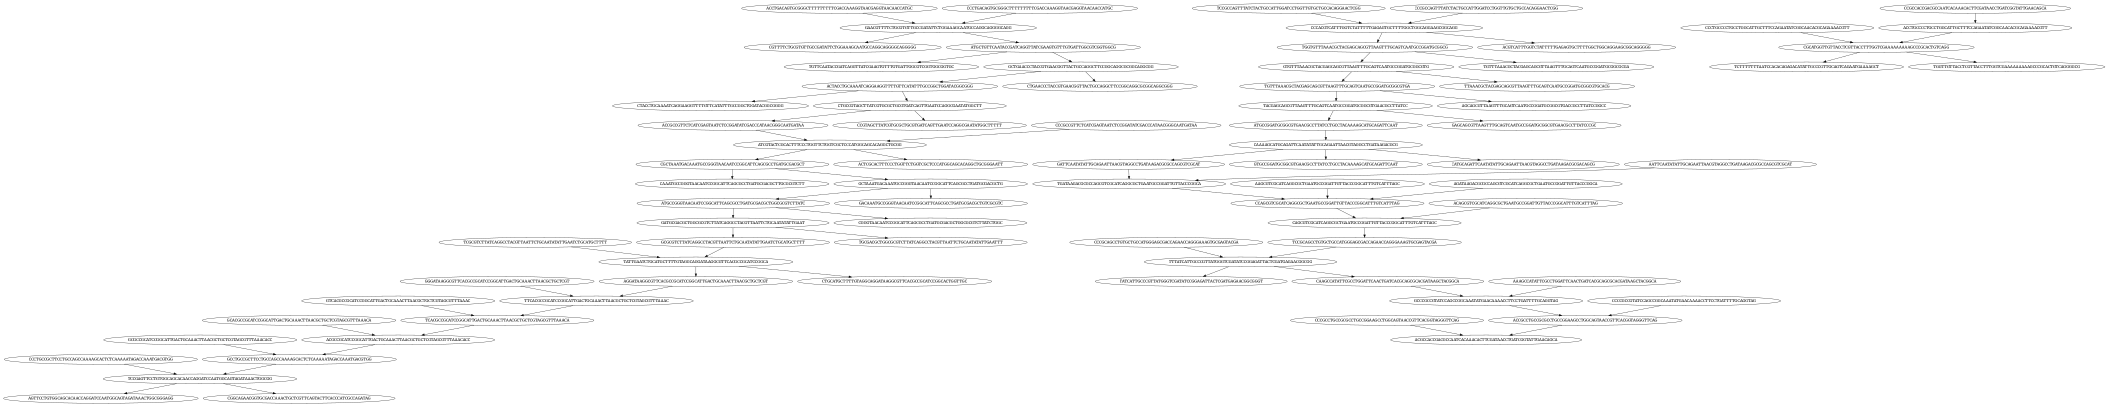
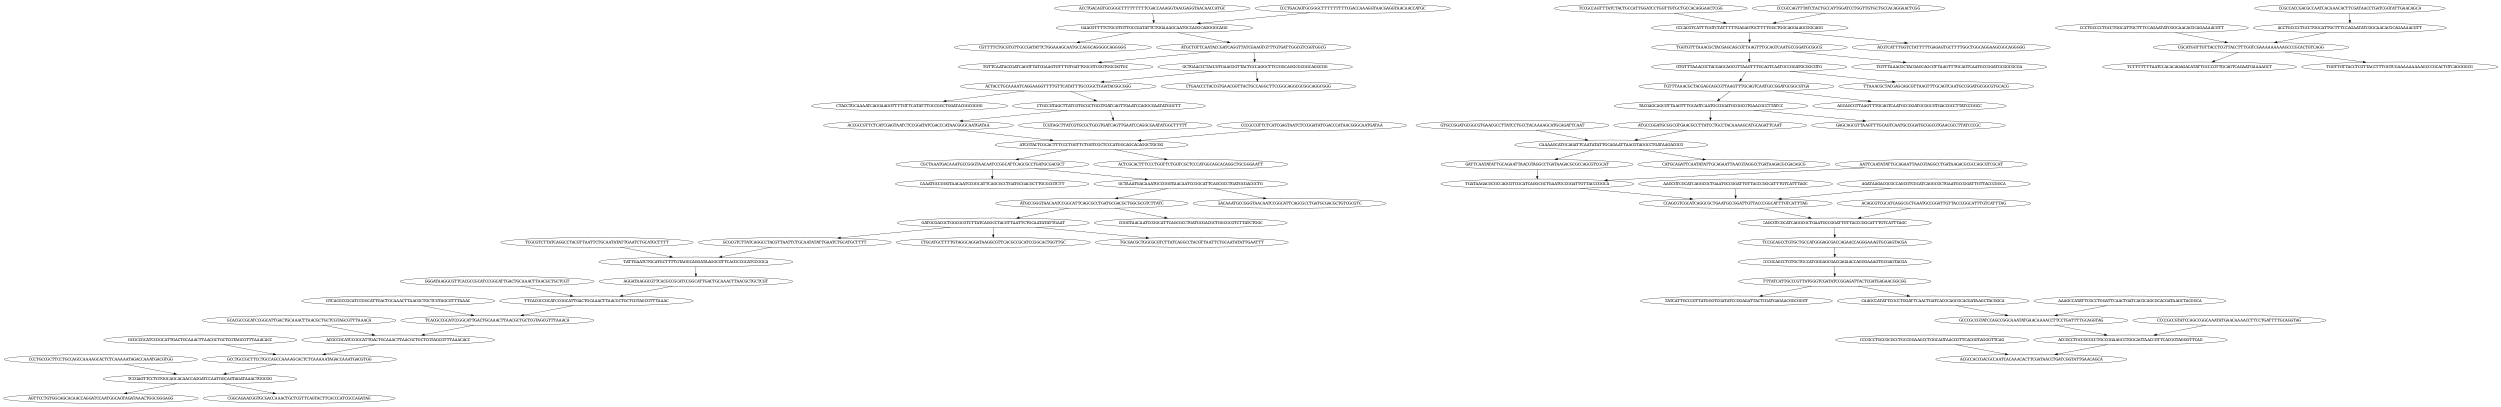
edge "CAAAAGCATGCAGATTCAATATATTGCAGAATTAACGTAGGCCTGATAAGACGCG" -> "GTGCCGGATGCGGCGTGAACGCCTTATCCTGCCTACAAAAGCATGCAGATTCAAT": reversed
edge "TCCGCAGCCTGTGCTGCCATGGGAGCGACCAGAACCAGGGAAAGTGCGAGTACGA" -> "TTTATCATTGCCCGTTATGGGTCGATATCCGGAGATTACTCGATGAGAACGGCGG": now "TCCGCAGCCTGTGCTGCCATGGGAGCGACCAGAACCAGGGAAAGTGCGAGTACGA" -> "CCCGCAGCCTGTGCTGCCATGGGAGCGACCAGAACCAGGGAAAGTGCGAGTACGA"
edge "TATTGAATCTGCATGCTTTTGTAGGCAGGATAAGGCGTTCACGCCGCATCCGGCA" -> "CTGCATGCTTTTGTAGGCAGGATAAGGCGTTCACGCCGCATCCGGCACTGGTTGC": now "GATGCGACGCTGGCGCGTCTTATCAGGCCTACGTTAATTCTGCAATATATTGAAT" -> "CTGCATGCTTTTGTAGGCAGGATAAGGCGTTCACGCCGCATCCGGCACTGGTTGC"
